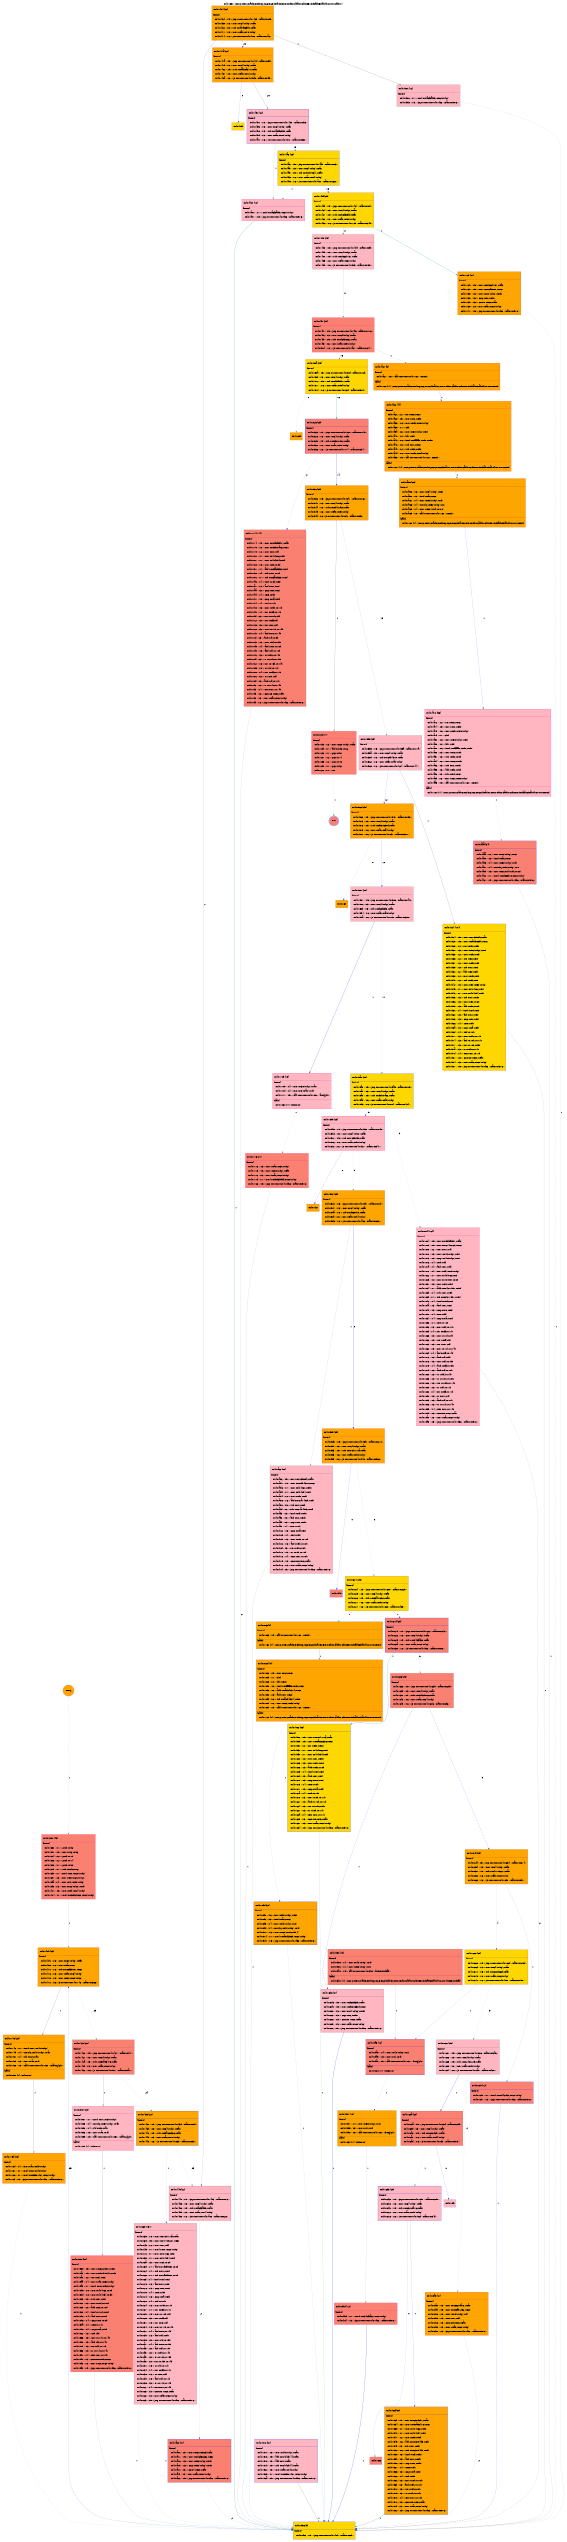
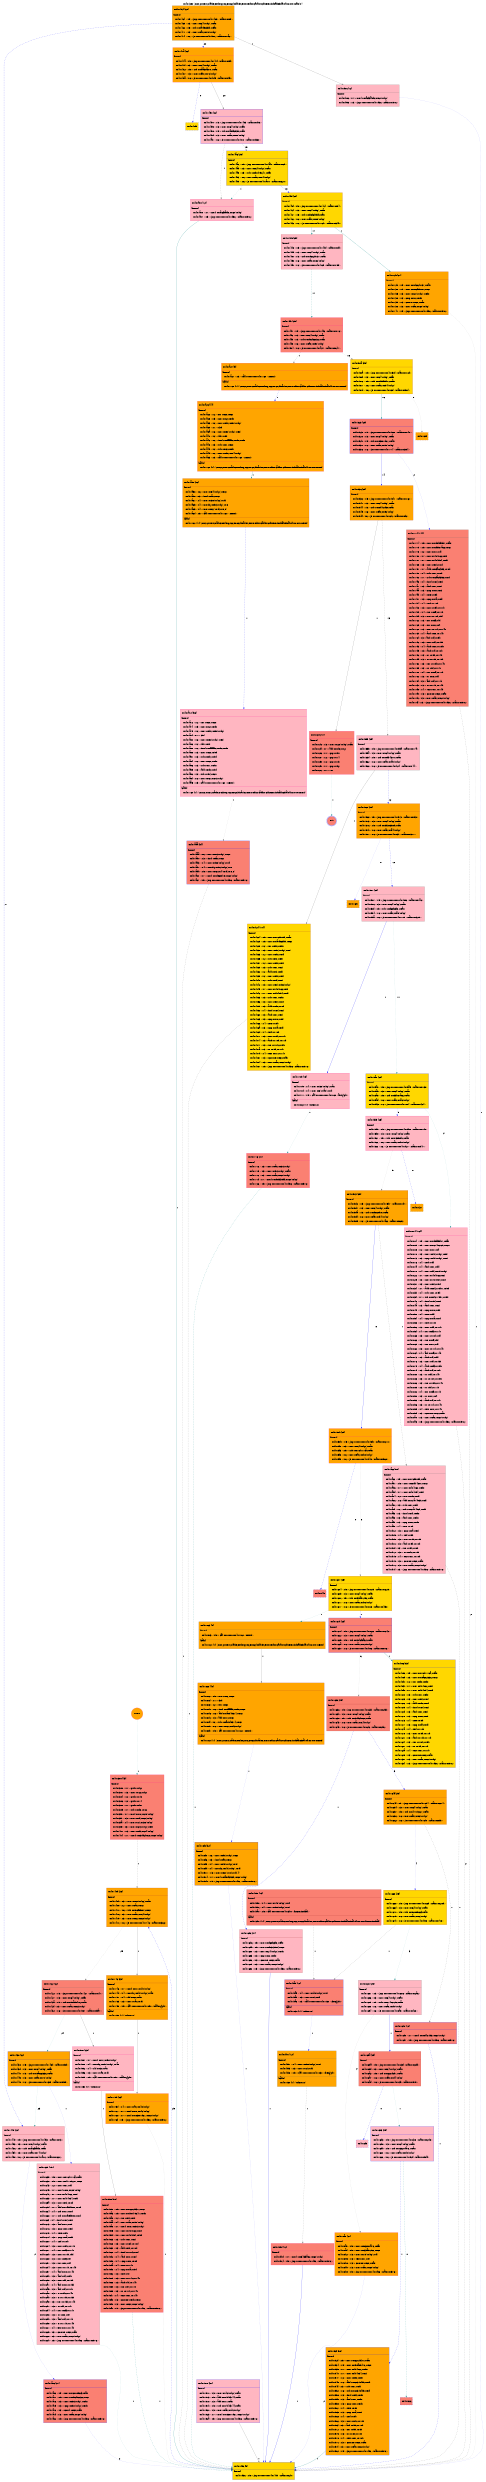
node "Entry": label "Entry" -> "Users"
edge "0x401be6 [83]" -> "0x401d56 [5]": removed, label "1"
